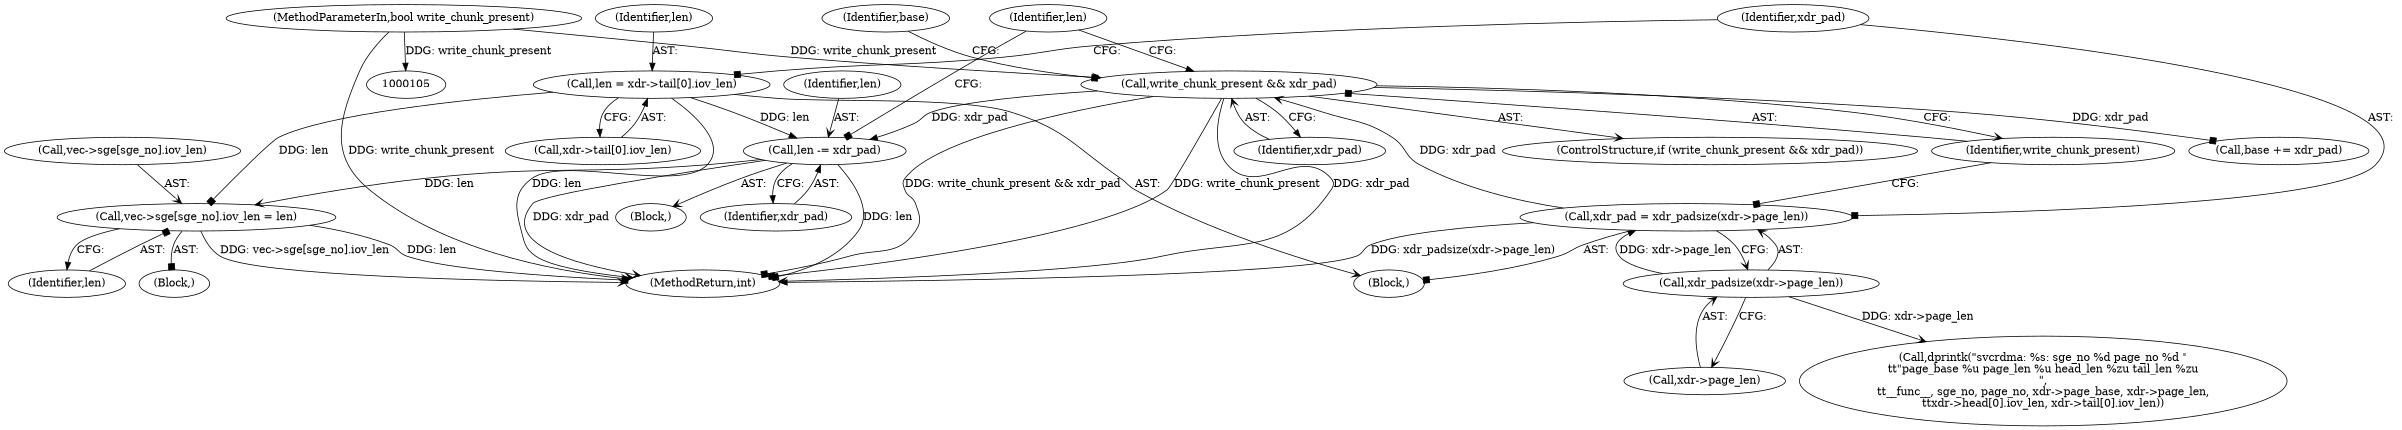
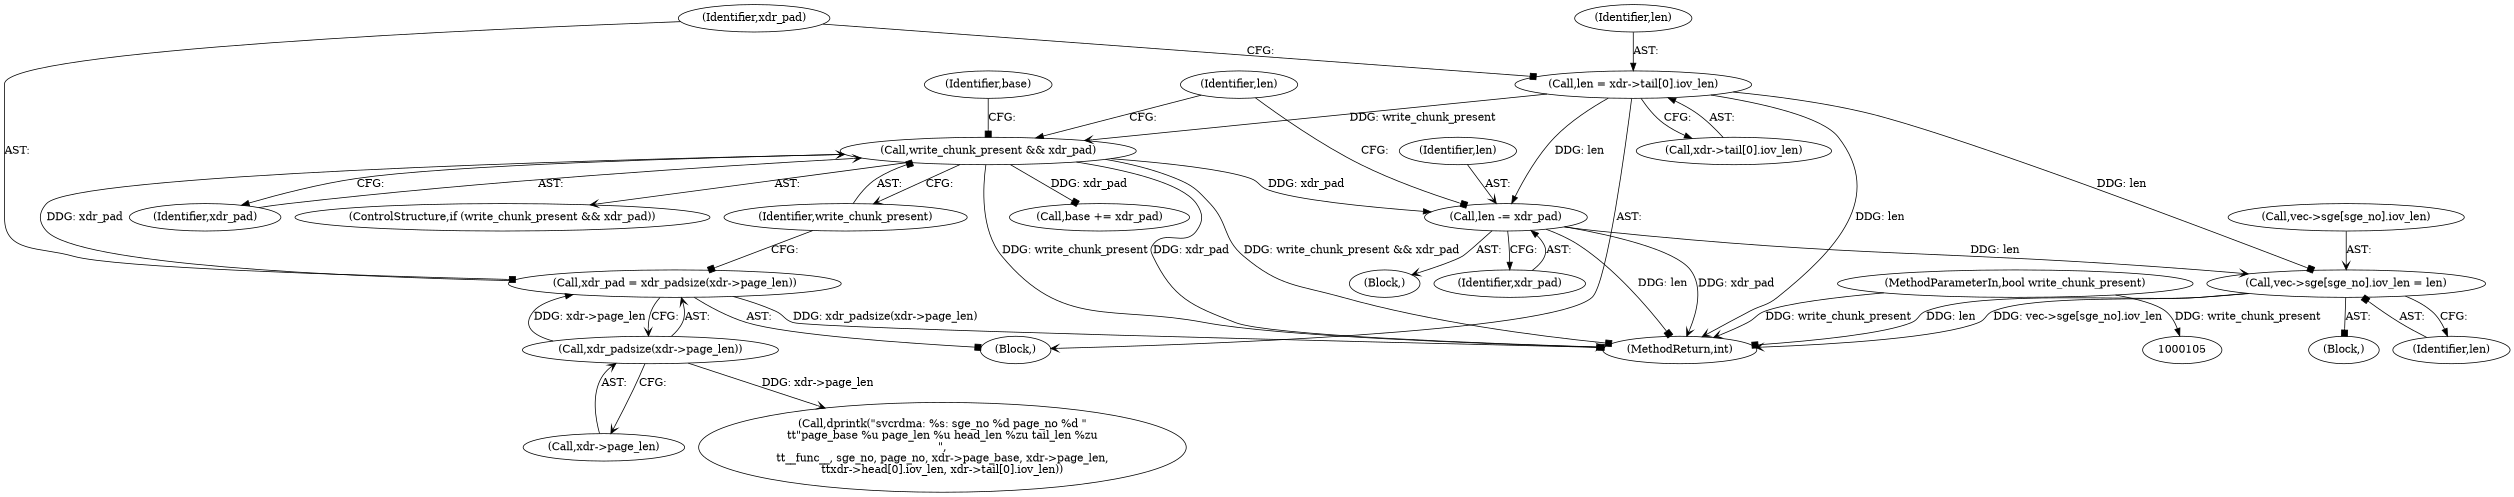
edge "(MethodParameterIn,bool write_chunk_present)" -> "(Call,write_chunk_present && xdr_pad)": now "(Call,len = xdr->tail[0].iov_len)" -> "(Call,write_chunk_present && xdr_pad)"
